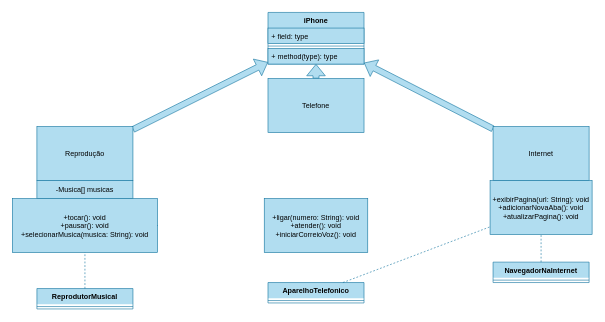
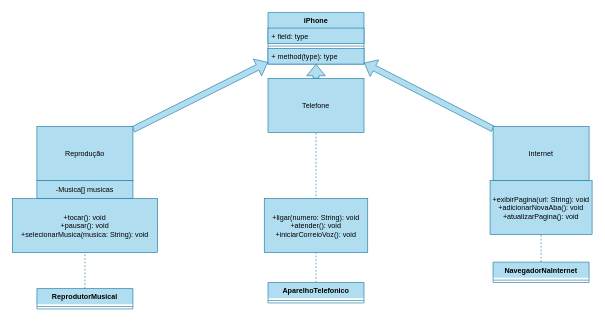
edge "+exibirPagina(url: String): void +adicionarNovaAba(): void +atualizarPagina(): void" -- "AparelhoTelefonico": now "Telefone" -- "AparelhoTelefonico"
